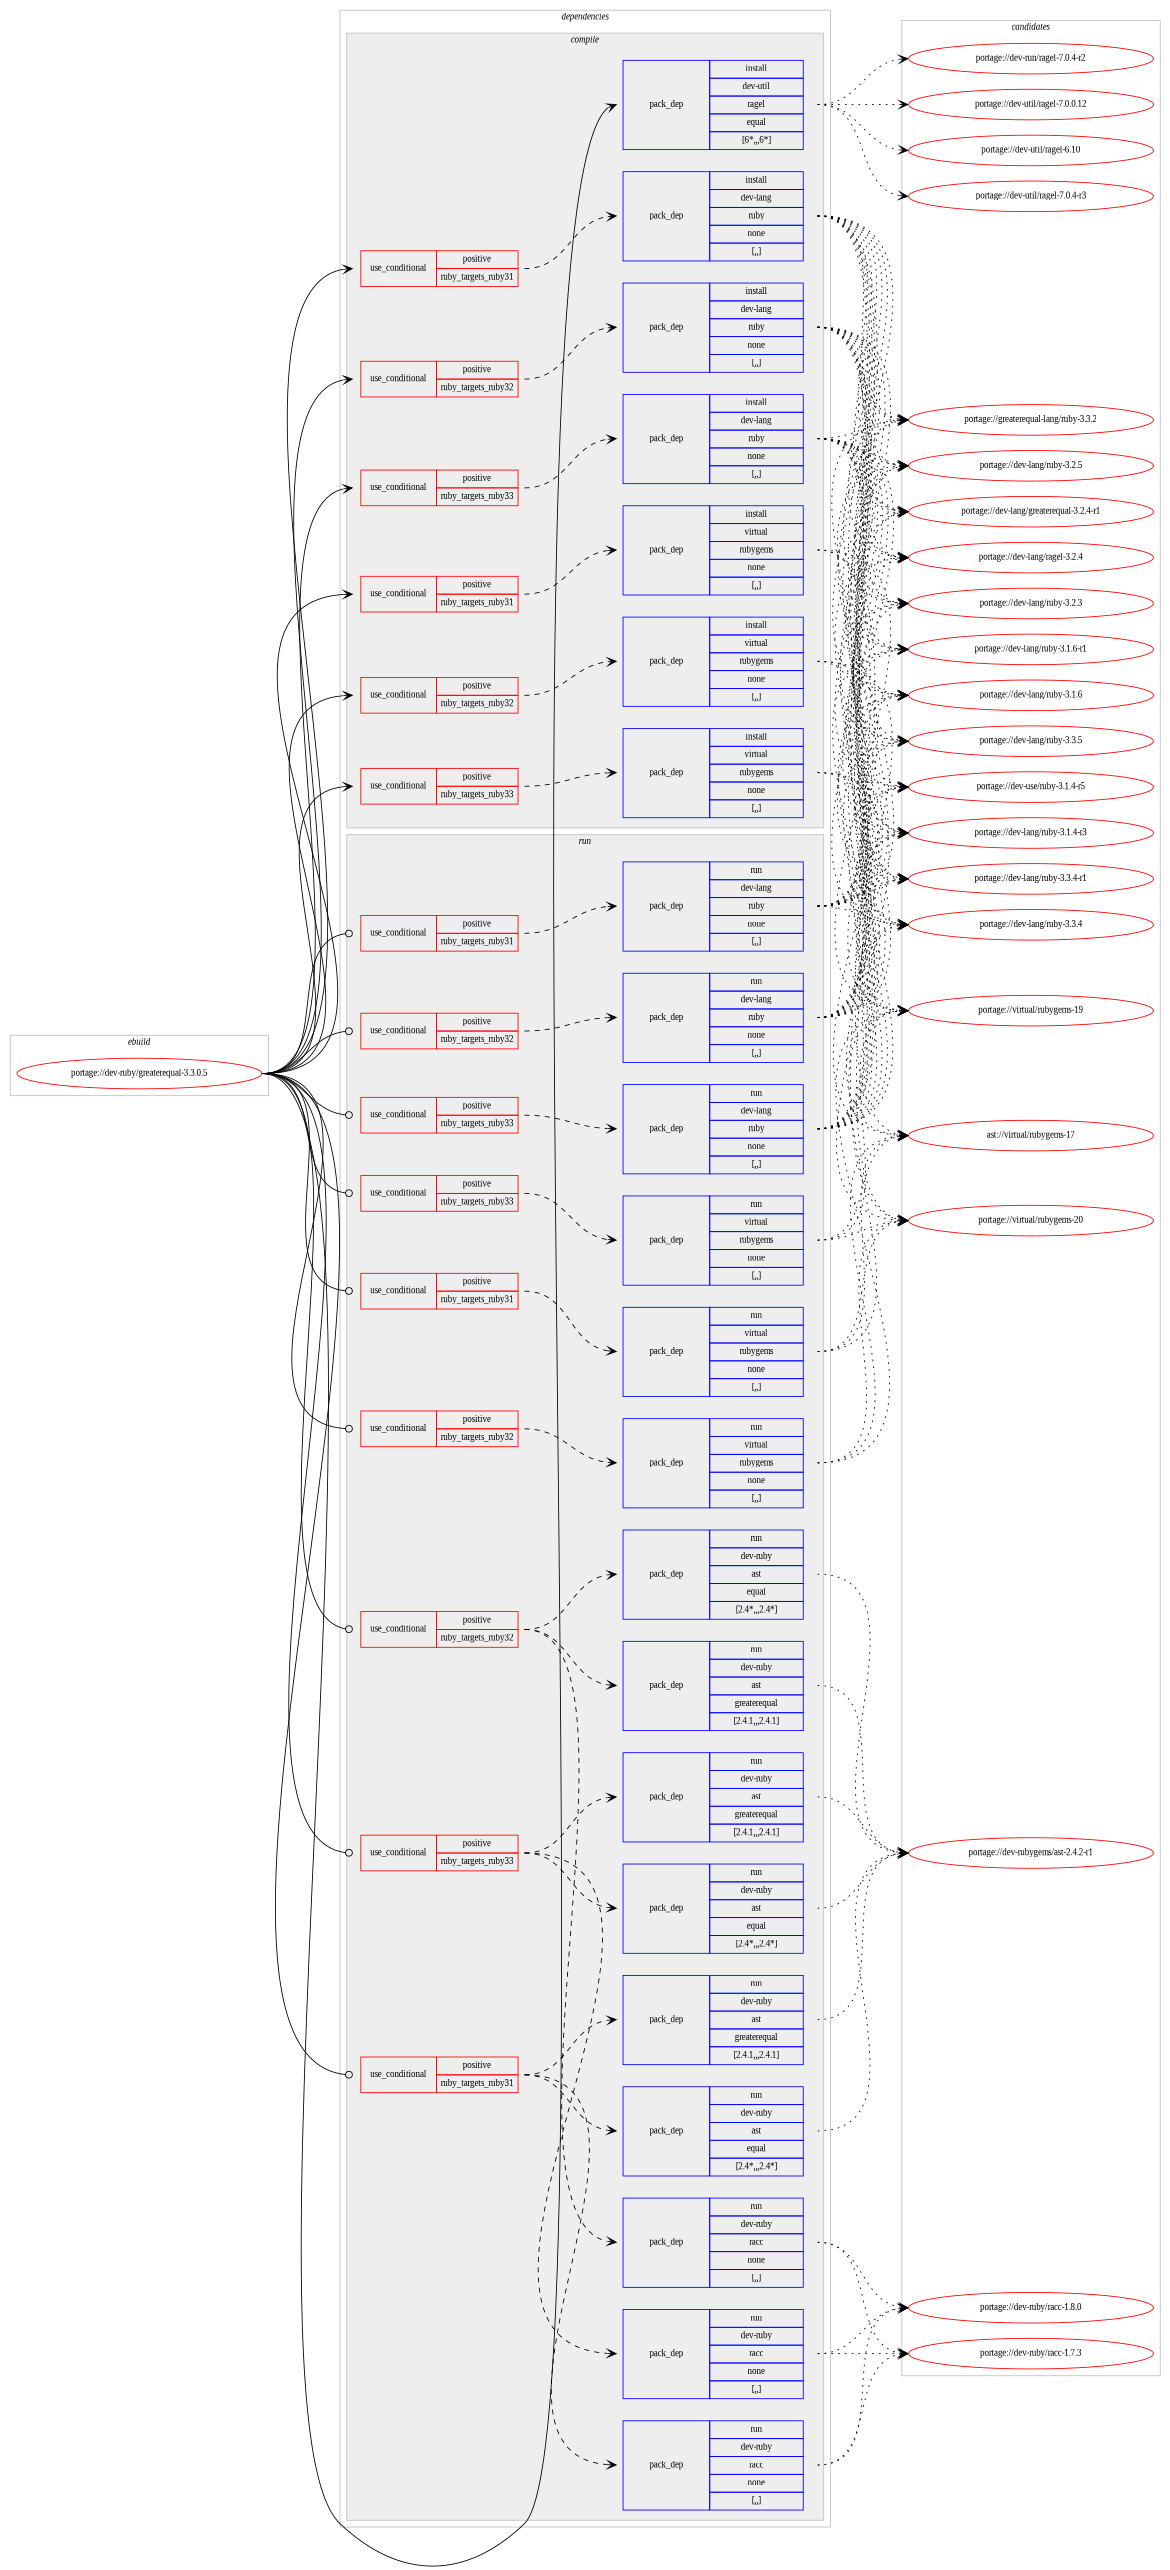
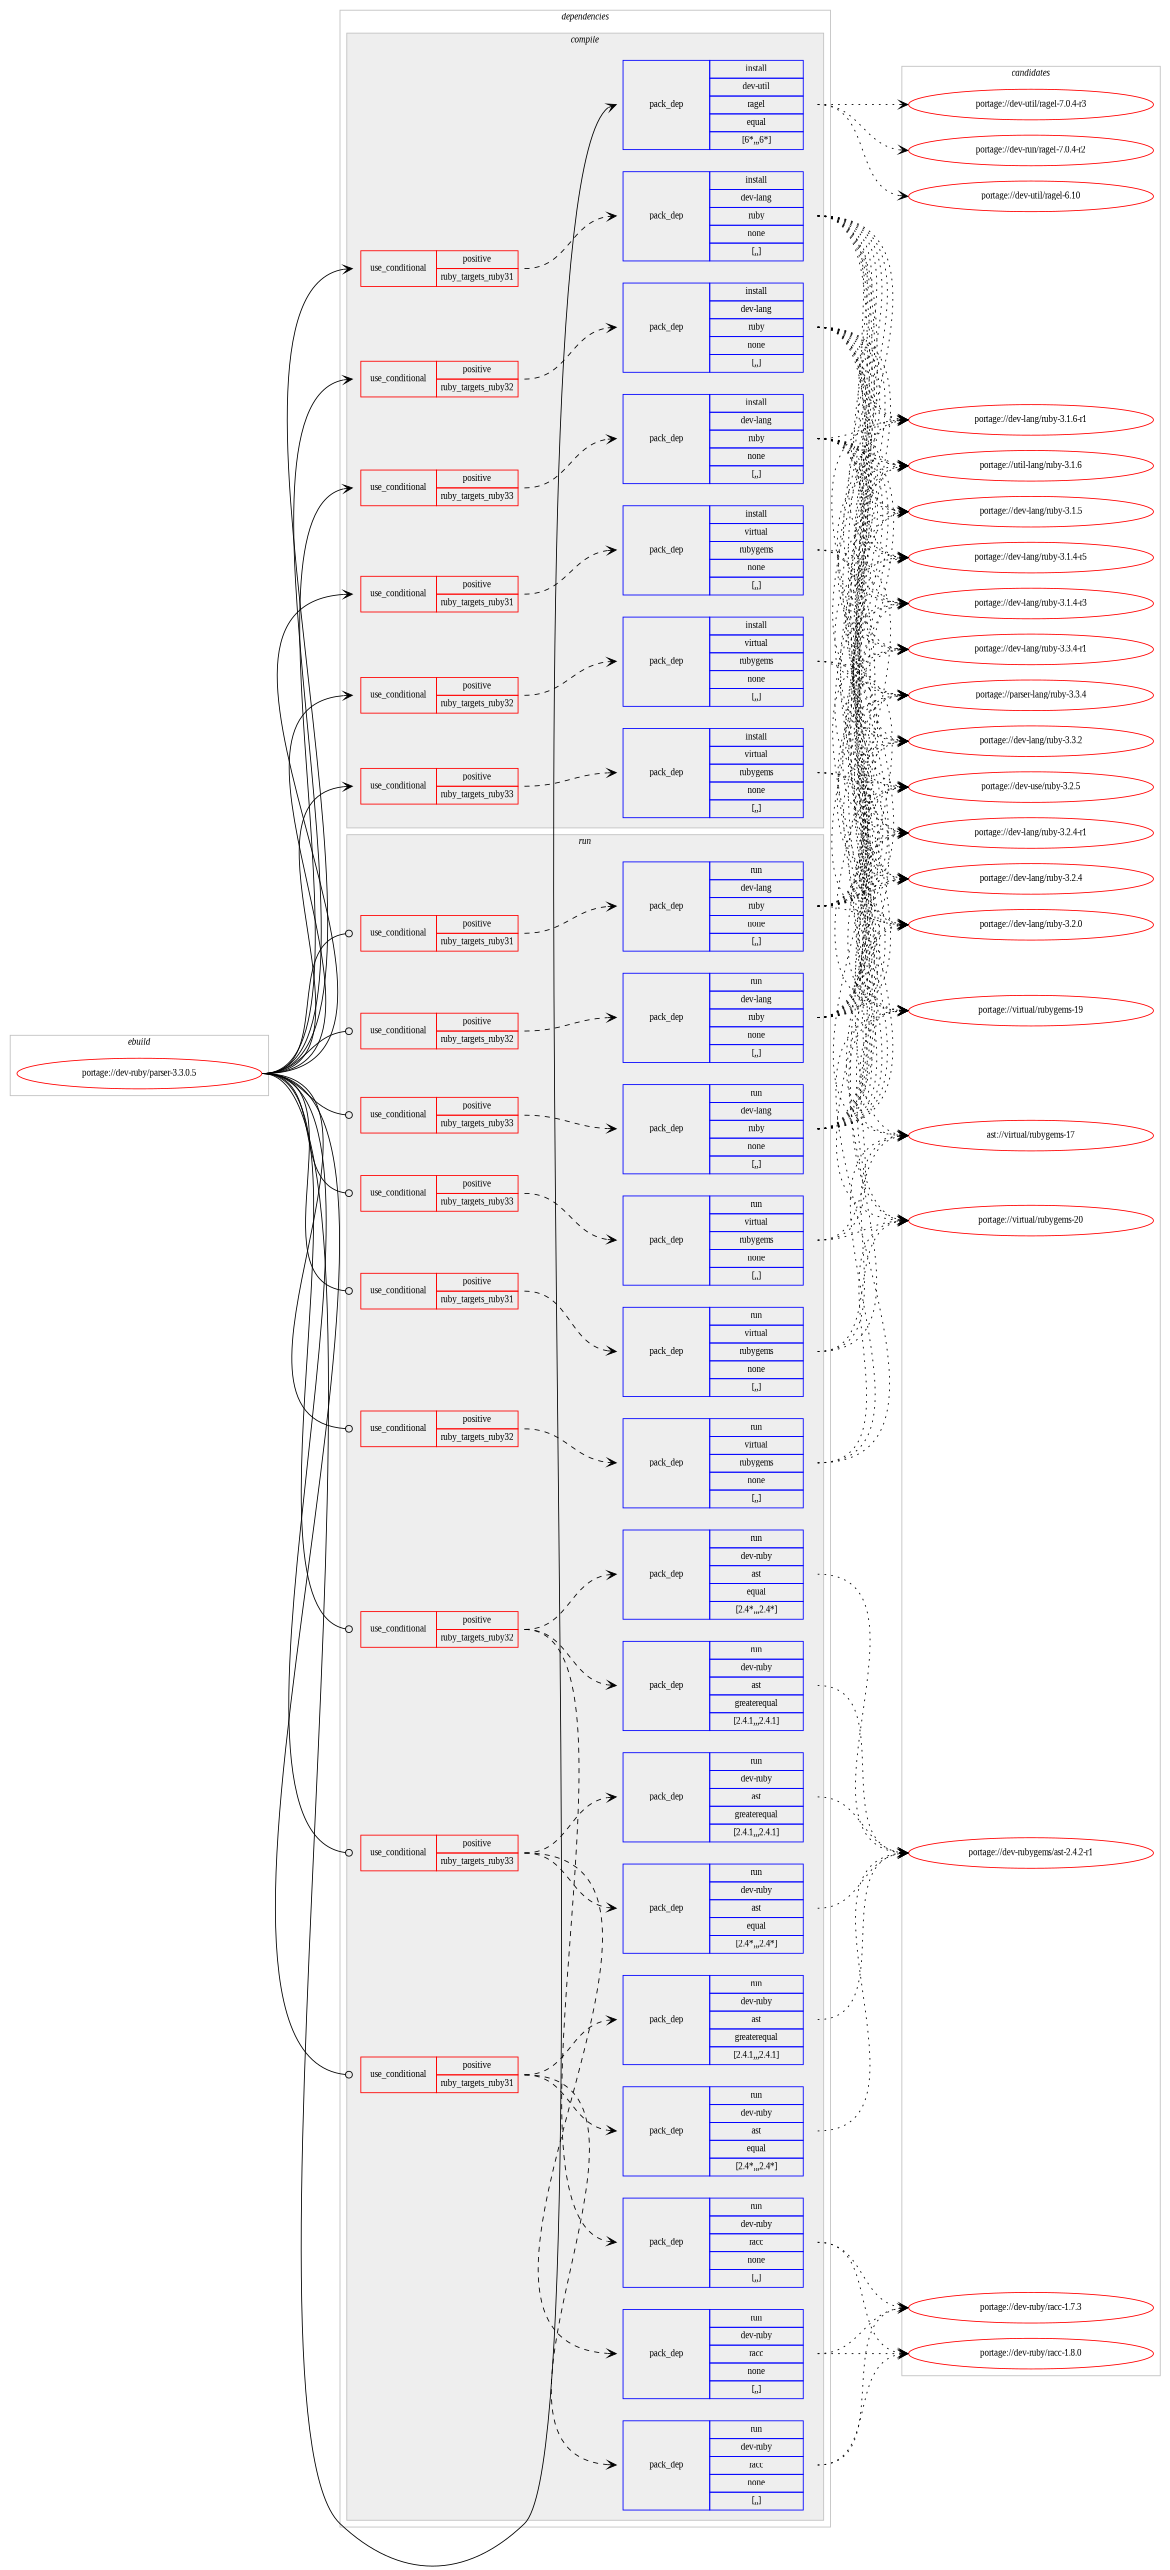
node "portage://dev-util/ragel-7.0.0.12": removed
node "portage://greaterequal-lang/ruby-3.3.2": label "portage://greaterequal-lang/ruby-3.3.2" -> "portage://dev-lang/ruby-3.3.2"
node "portage://dev-lang/ruby-3.2.5": label "portage://dev-lang/ruby-3.2.5" -> "portage://dev-use/ruby-3.2.5"
node "portage://dev-lang/greaterequal-3.2.4-r1": label "portage://dev-lang/greaterequal-3.2.4-r1" -> "portage://dev-lang/ruby-3.2.4-r1"
node "portage://dev-lang/ragel-3.2.4": label "portage://dev-lang/ragel-3.2.4" -> "portage://dev-lang/ruby-3.2.4"
node "portage://dev-lang/ruby-3.2.3": label "portage://dev-lang/ruby-3.2.3" -> "portage://dev-lang/ruby-3.2.0"
node "portage://dev-lang/ruby-3.1.6": label "portage://dev-lang/ruby-3.1.6" -> "portage://util-lang/ruby-3.1.6"
node "portage://dev-lang/ruby-3.3.5": label "portage://dev-lang/ruby-3.3.5" -> "portage://dev-lang/ruby-3.1.5"
node "portage://dev-use/ruby-3.1.4-r5": label "portage://dev-use/ruby-3.1.4-r5" -> "portage://dev-lang/ruby-3.1.4-r5"
node "portage://dev-lang/ruby-3.3.4": label "portage://dev-lang/ruby-3.3.4" -> "portage://parser-lang/ruby-3.3.4"
node "portage://dev-ruby/greaterequal-3.3.0.5": label "portage://dev-ruby/greaterequal-3.3.0.5" -> "portage://dev-ruby/parser-3.3.0.5"
